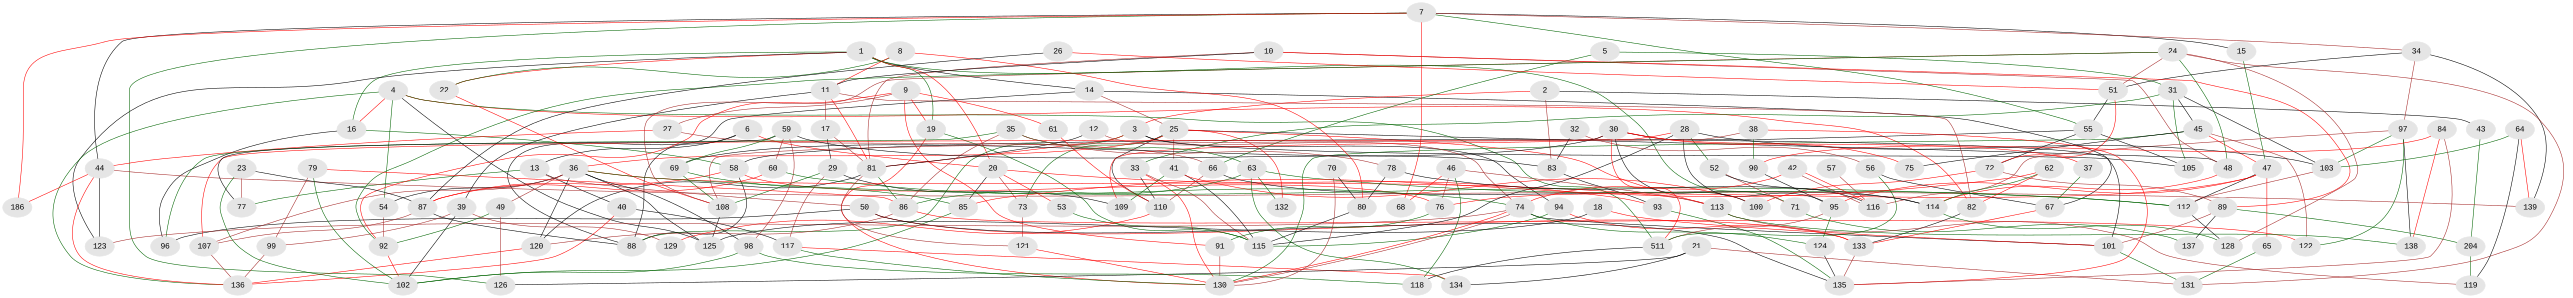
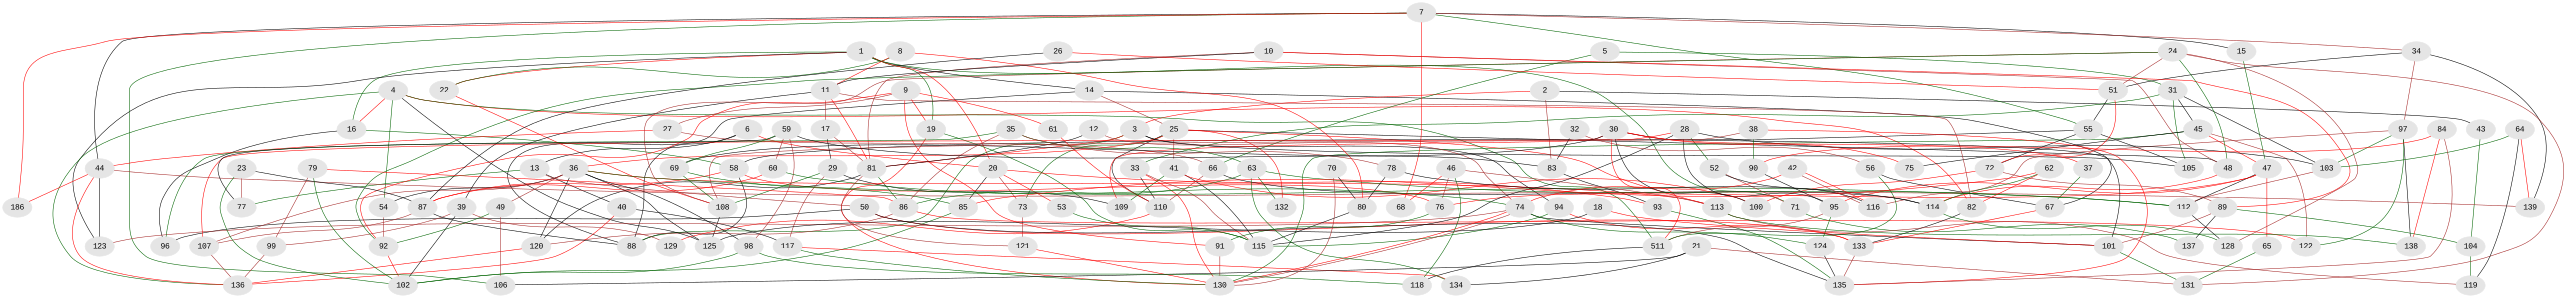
node "57": removed
node "204": label "204" -> "104"
node "126": label "126" -> "106"
